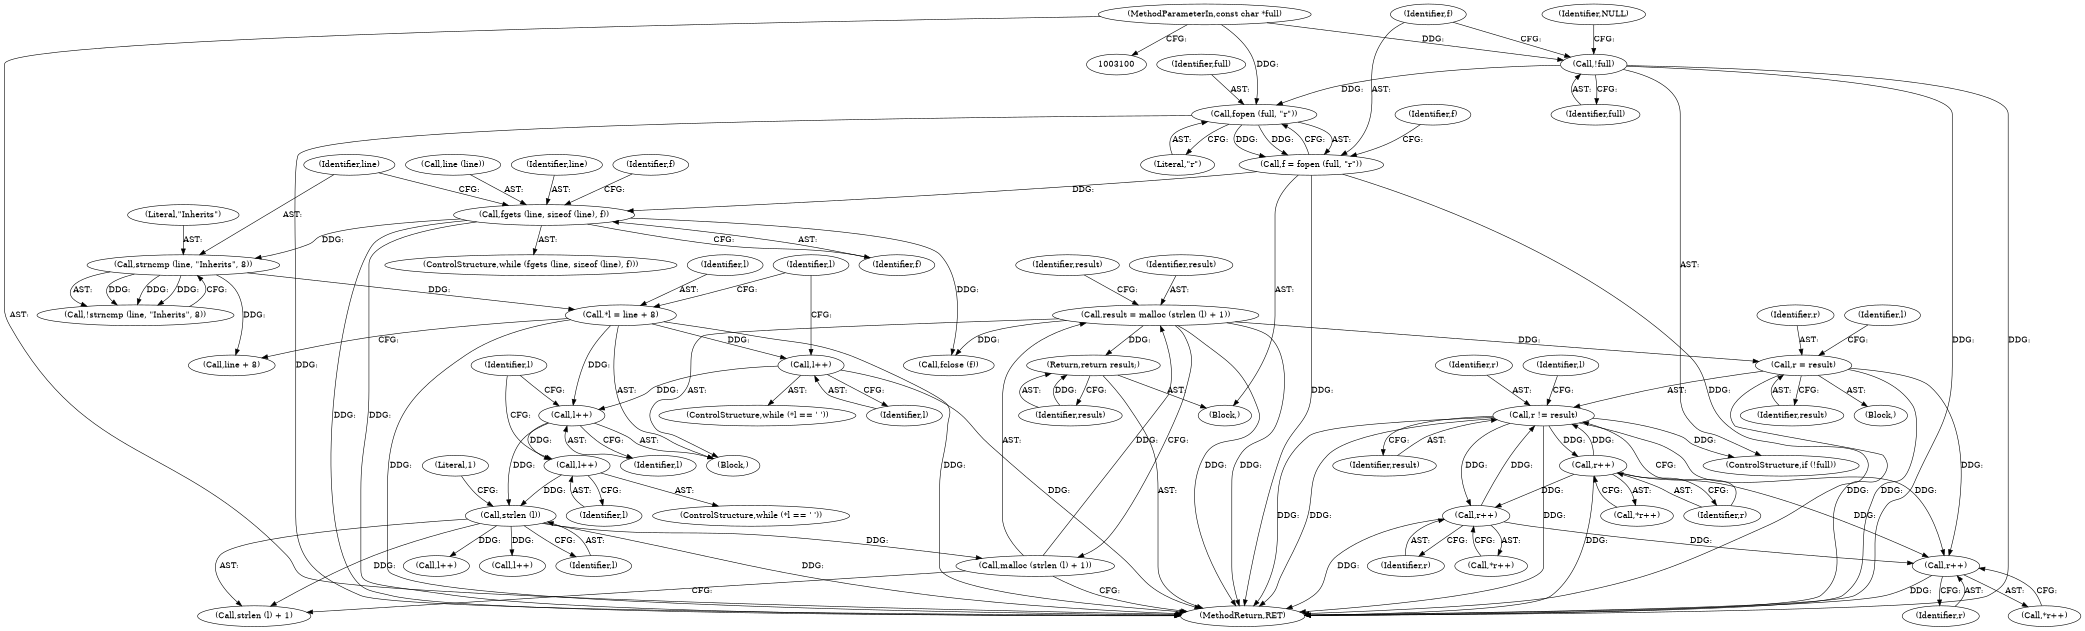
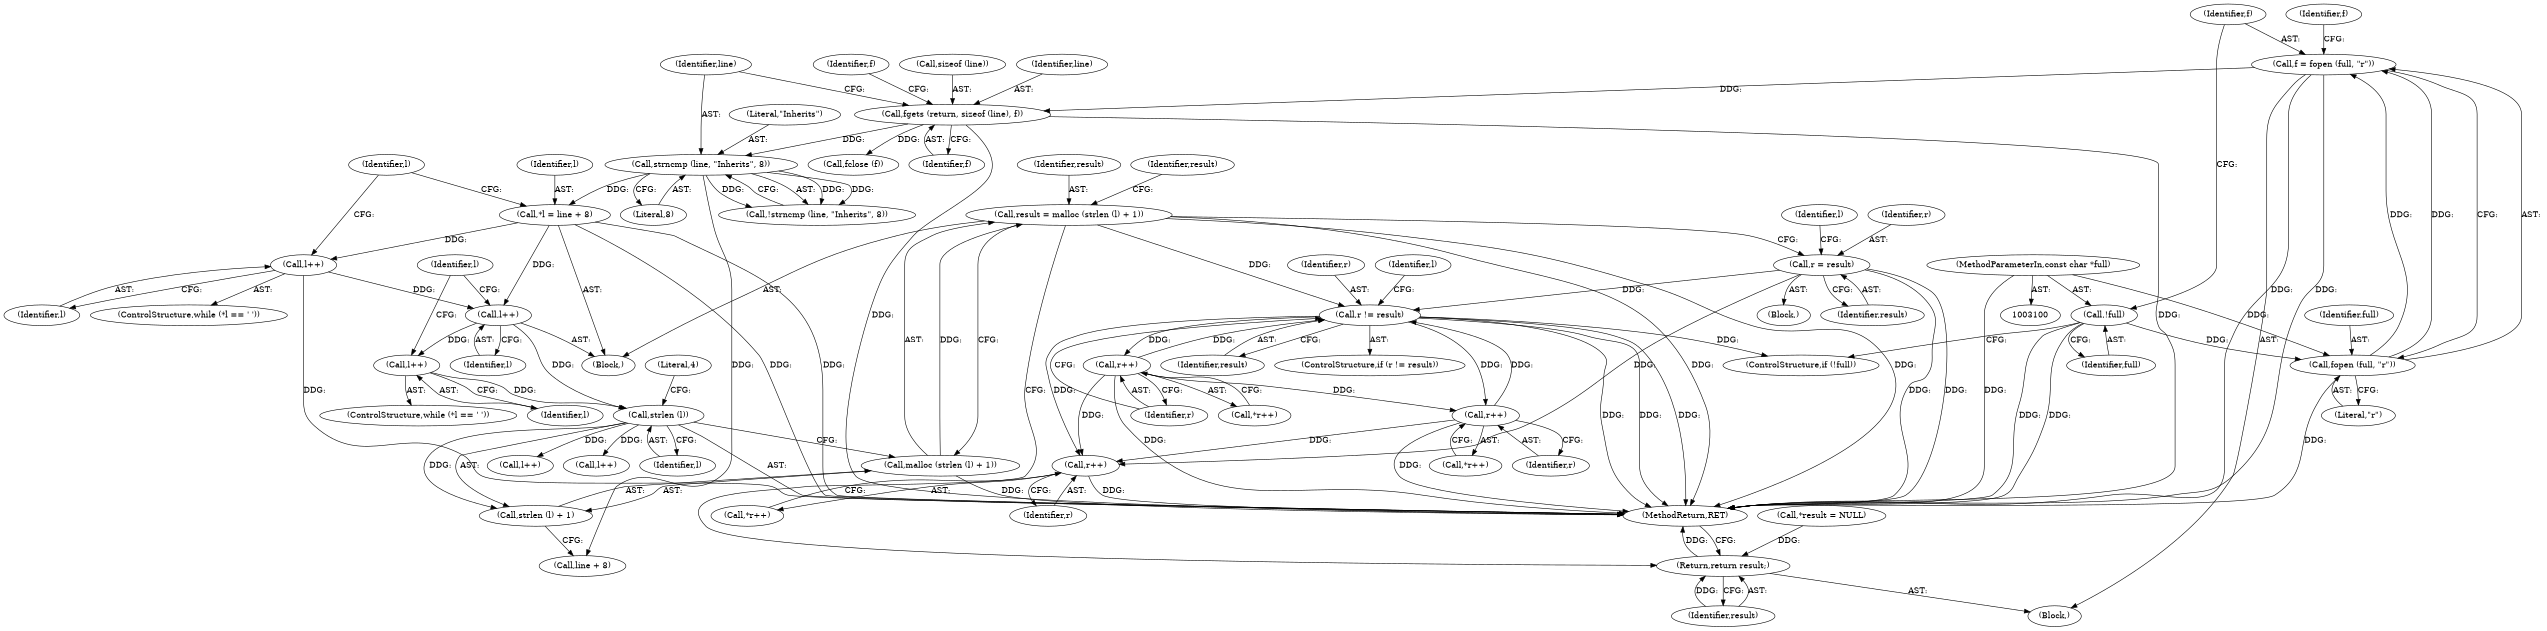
node "(Identifier,NULL)": removed
edge "(MethodParameterIn,const char *full)" -> "1003100": label "CFG: " -> "AST: "
edge "(MethodParameterIn,const char *full)" -> "(Call,!full)": label "DDG: " -> "AST: "
node "(Call,line (line))": label "(Call,line (line))" -> "(Call,sizeof (line))"
node "(Call,fgets (line, sizeof (line), f))": label "(Call,fgets (line, sizeof (line), f))" -> "(Call,fgets (return, sizeof (line), f))"
node "(Literal,8)": added
node "(ControlStructure,while (fgets (line, sizeof (line), f)))": removed
edge "(Call,!full)" -> "(ControlStructure,if (!full))": label "AST: " -> "CFG: "
edge "(MethodParameterIn,const char *full)" -> "(MethodReturn,RET)": label "AST: " -> "DDG: "
edge "(Call,result = malloc (strlen (l) + 1))" -> "(Call,fclose (f))": now "(Call,result = malloc (strlen (l) + 1))" -> "(Call,r != result)"
edge "(Call,*l = line + 8)" -> "(Call,line + 8)": now "(Call,strlen (l) + 1)" -> "(Call,line + 8)"
edge "(Call,result = malloc (strlen (l) + 1))" -> "(Return,return result;)": label "DDG: " -> "CFG: "
edge "(Call,result = malloc (strlen (l) + 1))" -> "(Call,r = result)": label "DDG: " -> "CFG: "
node "(ControlStructure,if (r != result))": added
edge "(Call,r = result)" -> "(Call,r != result)": label "AST: " -> "DDG: "
node "(Literal,1)": label "(Literal,1)" -> "(Literal,4)"
edge "(Call,strlen (l) + 1)" -> "(Call,malloc (strlen (l) + 1))": added, label "AST:"
edge "(Return,return result;)" -> "(MethodReturn,RET)": label "AST: " -> "DDG: "
node "(Call,*result = NULL)": added
edge "(MethodReturn,RET)" -> "(Return,return result;)": added, label "CFG:"
edge "(Call,strlen (l))" -> "(Call,malloc (strlen (l) + 1))": label "DDG: " -> "CFG: "
edge "(Call,strlen (l))" -> "(MethodReturn,RET)": label "DDG: " -> "AST: "
edge "(Call,malloc (strlen (l) + 1))" -> "(Call,strlen (l) + 1)": label "CFG: " -> "AST: "
edge "(Call,malloc (strlen (l) + 1))" -> "(MethodReturn,RET)": label "CFG: " -> "DDG: "
